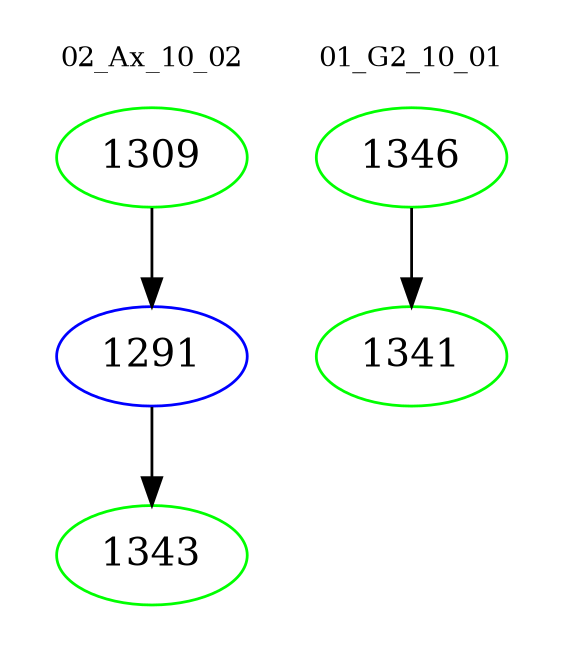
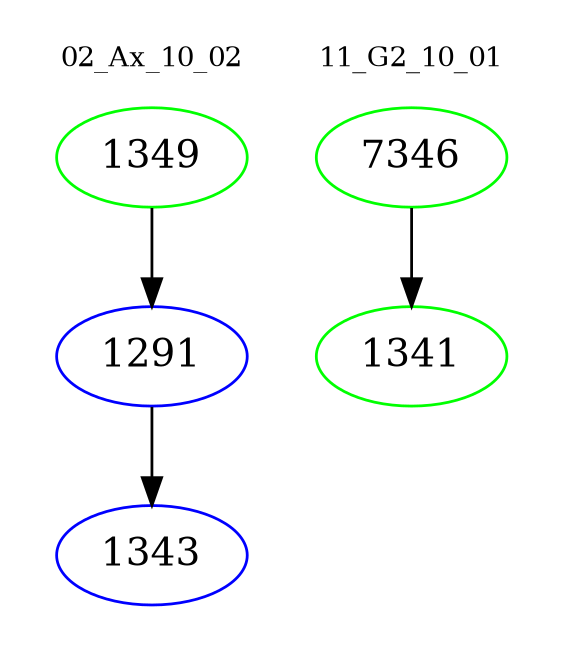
cluster "01_G2_10_01": label "01_G2_10_01" -> "11_G2_10_01"
node "1309": label "1309" -> "1349"
node "1346": label "1346" -> "7346"
node "1343": color green -> blue
